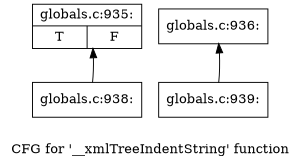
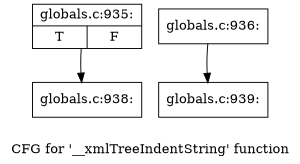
edge "globals.c:939:" -> "globals.c:936:": reversed
edge "globals.c:938:" -> "globals.c:935:": reversed
